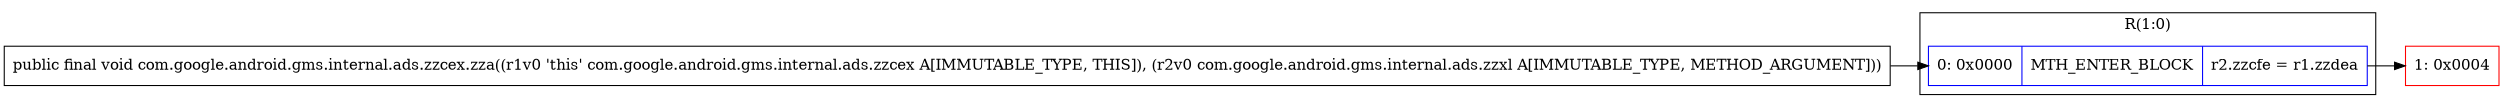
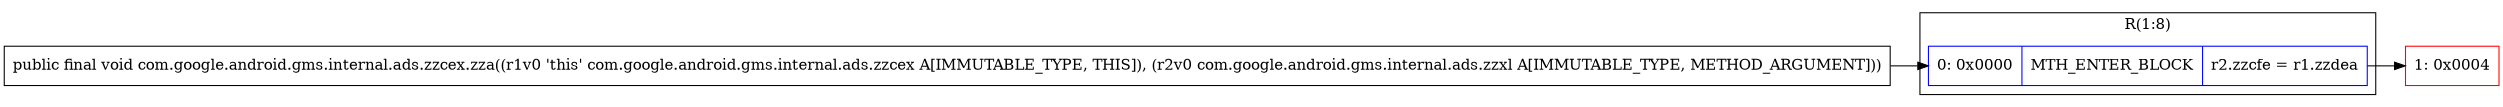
cluster "R(1:0)": label "R(1:0)" -> "R(1:8)"
